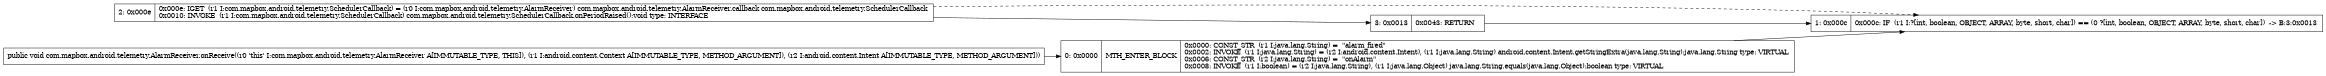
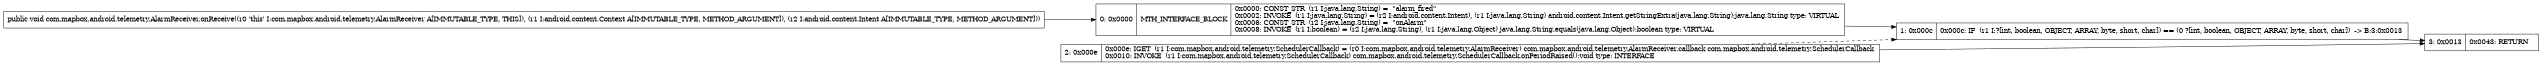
edge "3: 0x0013" -> "1: 0x000c": reversed
node "0: 0x0000": text "MTH_ENTER_BLOCK" -> "MTH_INTERFACE_BLOCK"
